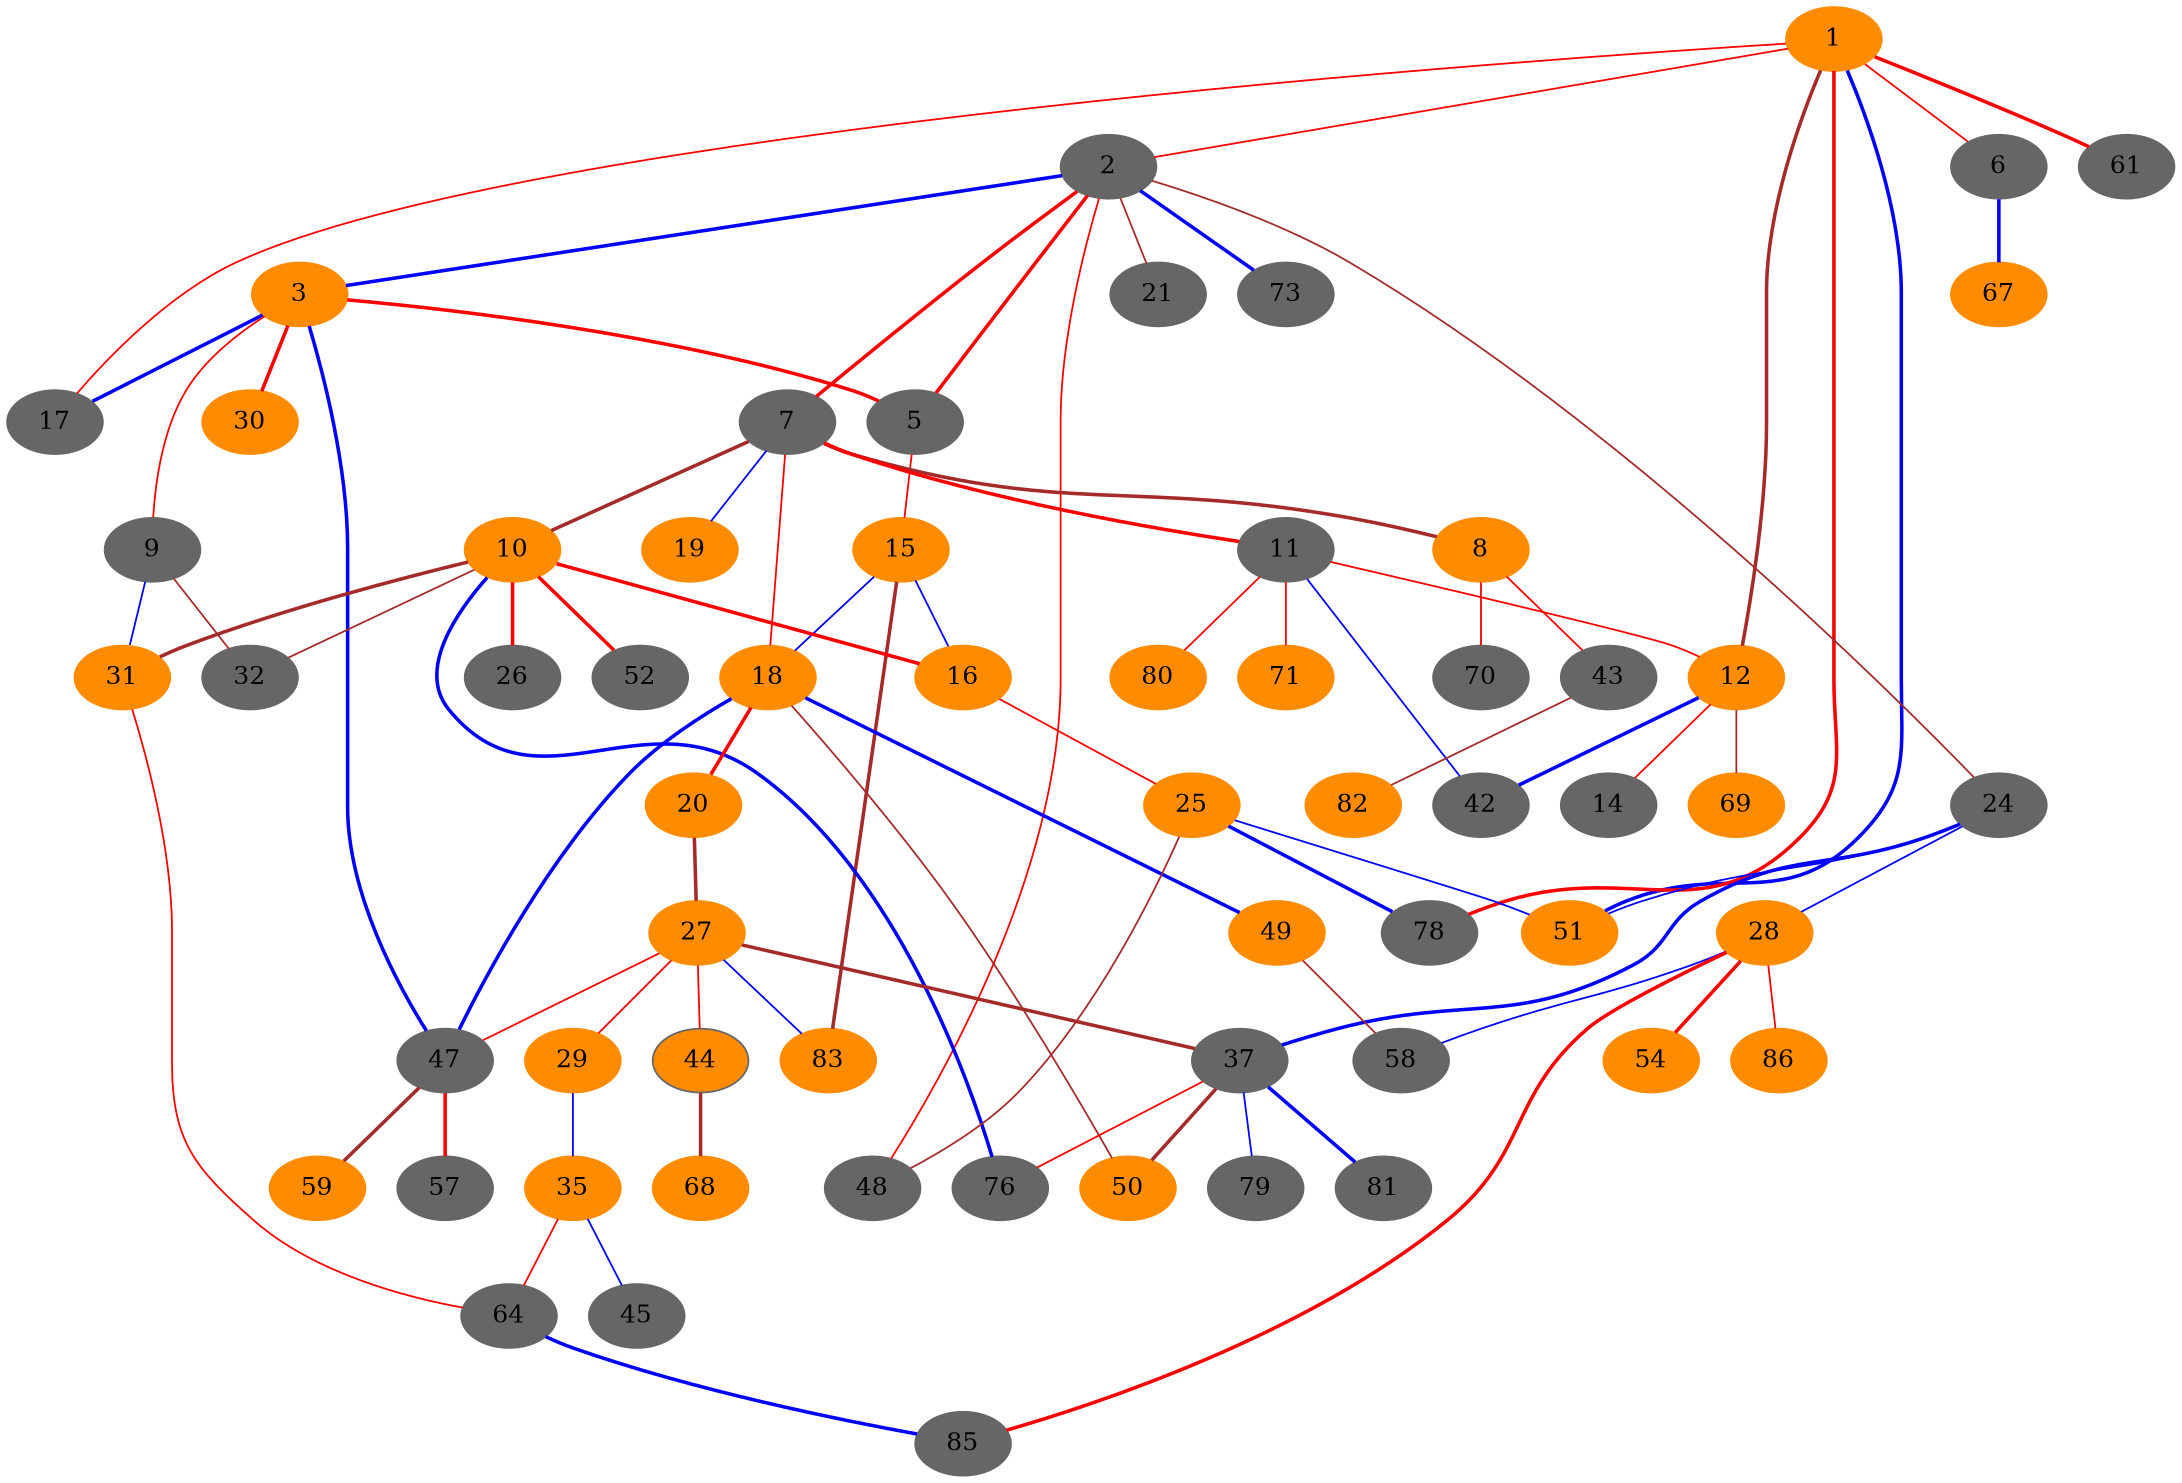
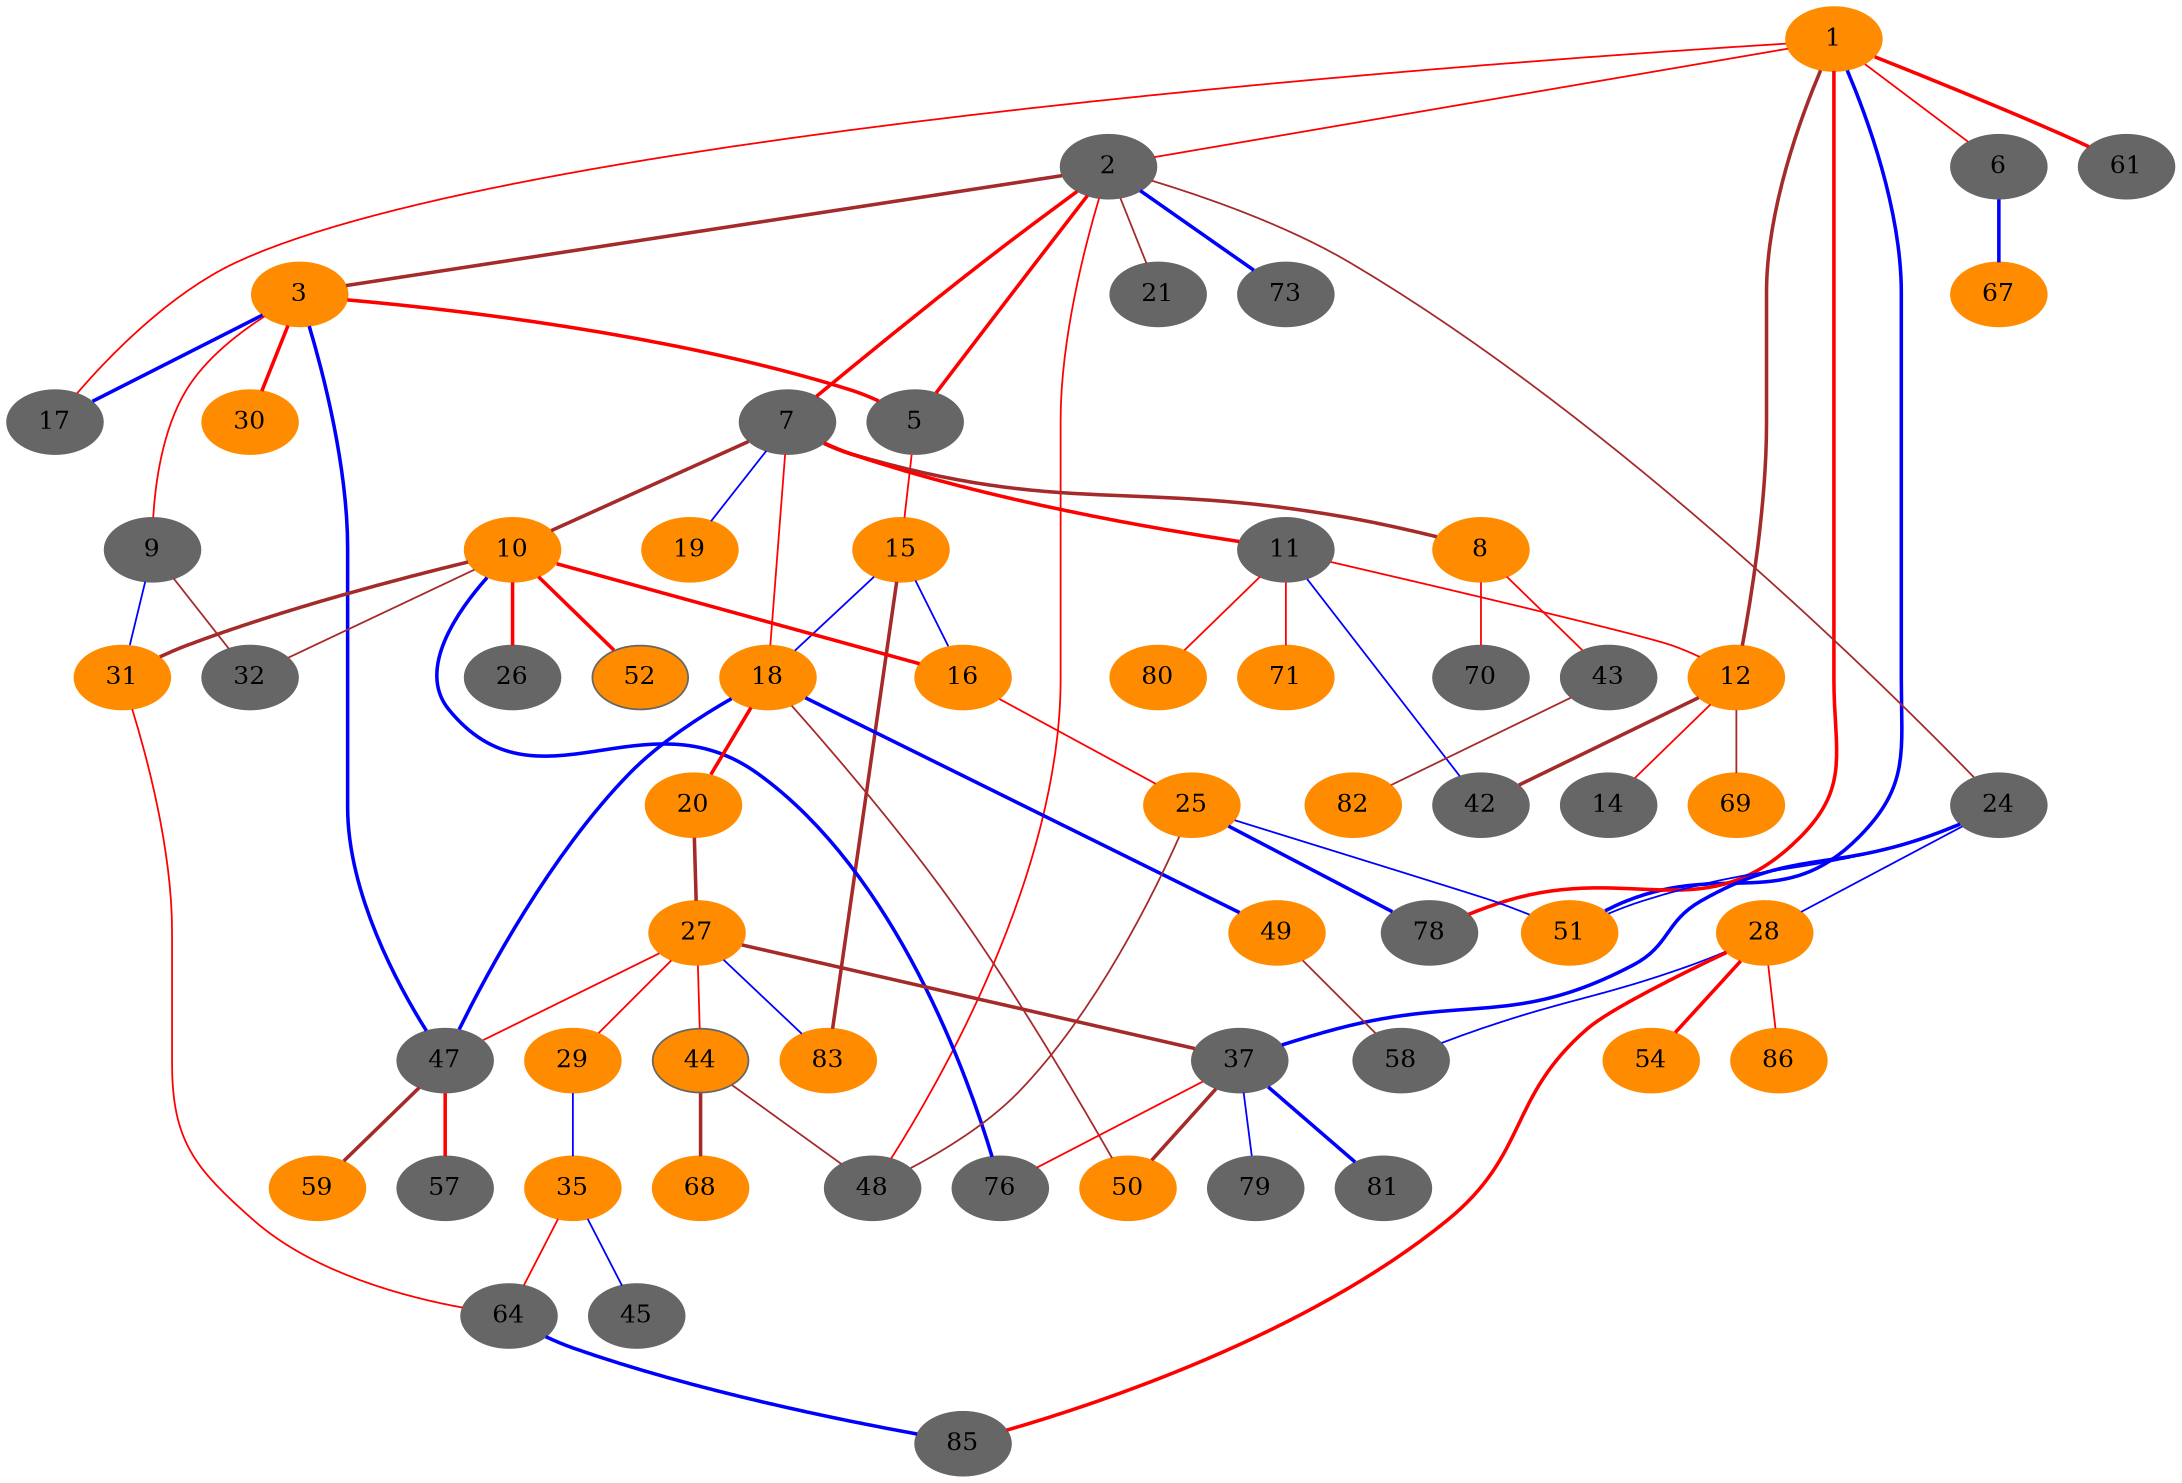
edge "2" -- "3": color blue -> brown
node "52": fillcolor gray40 -> darkorange
edge "12" -- "42": color blue -> brown
edge "44" -- "48": added
